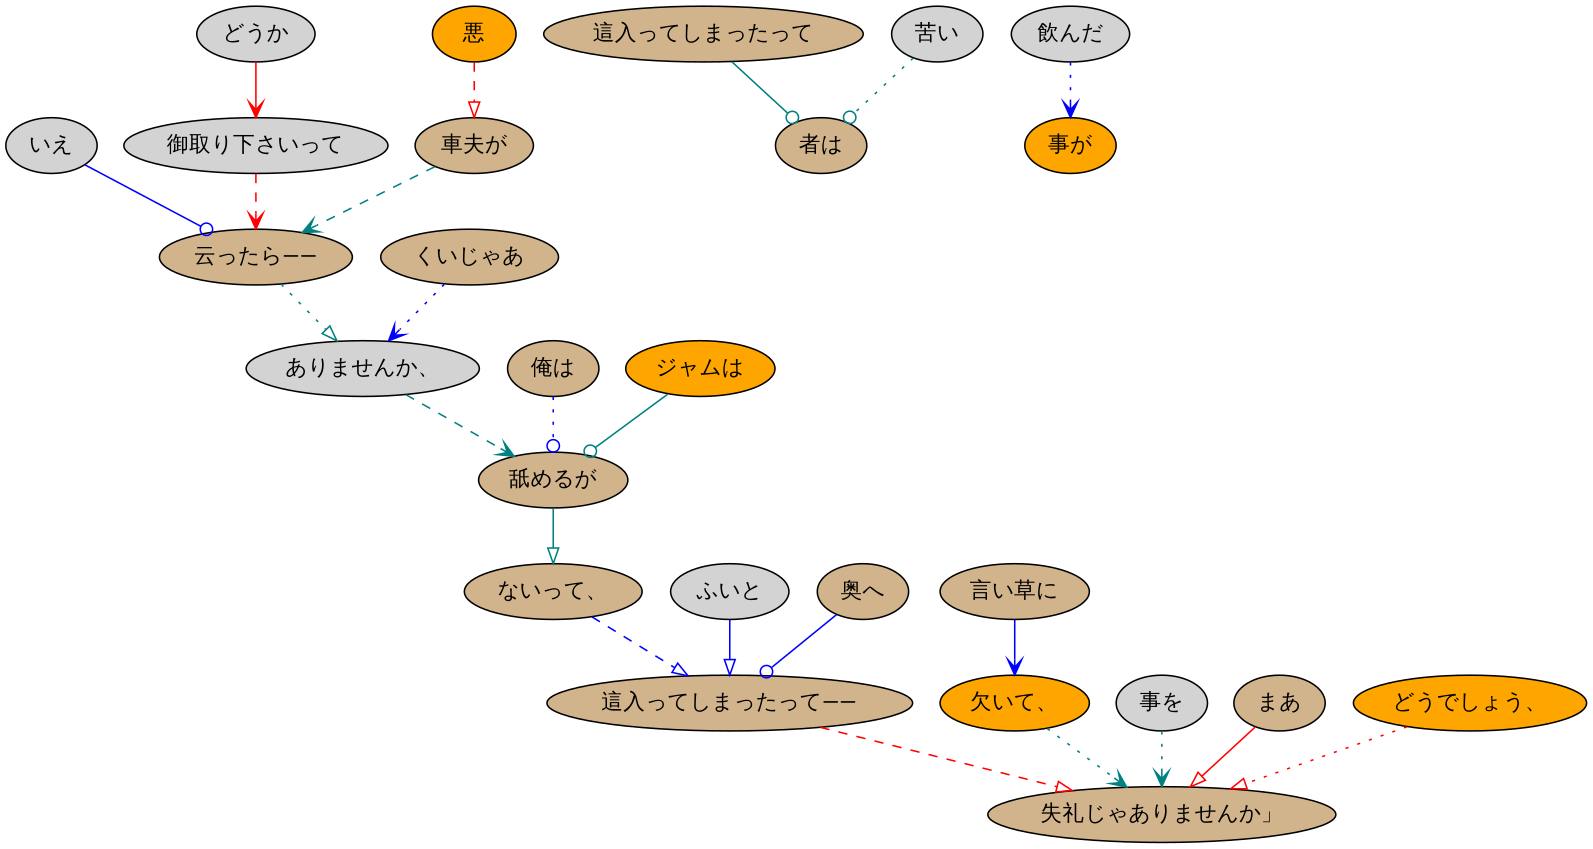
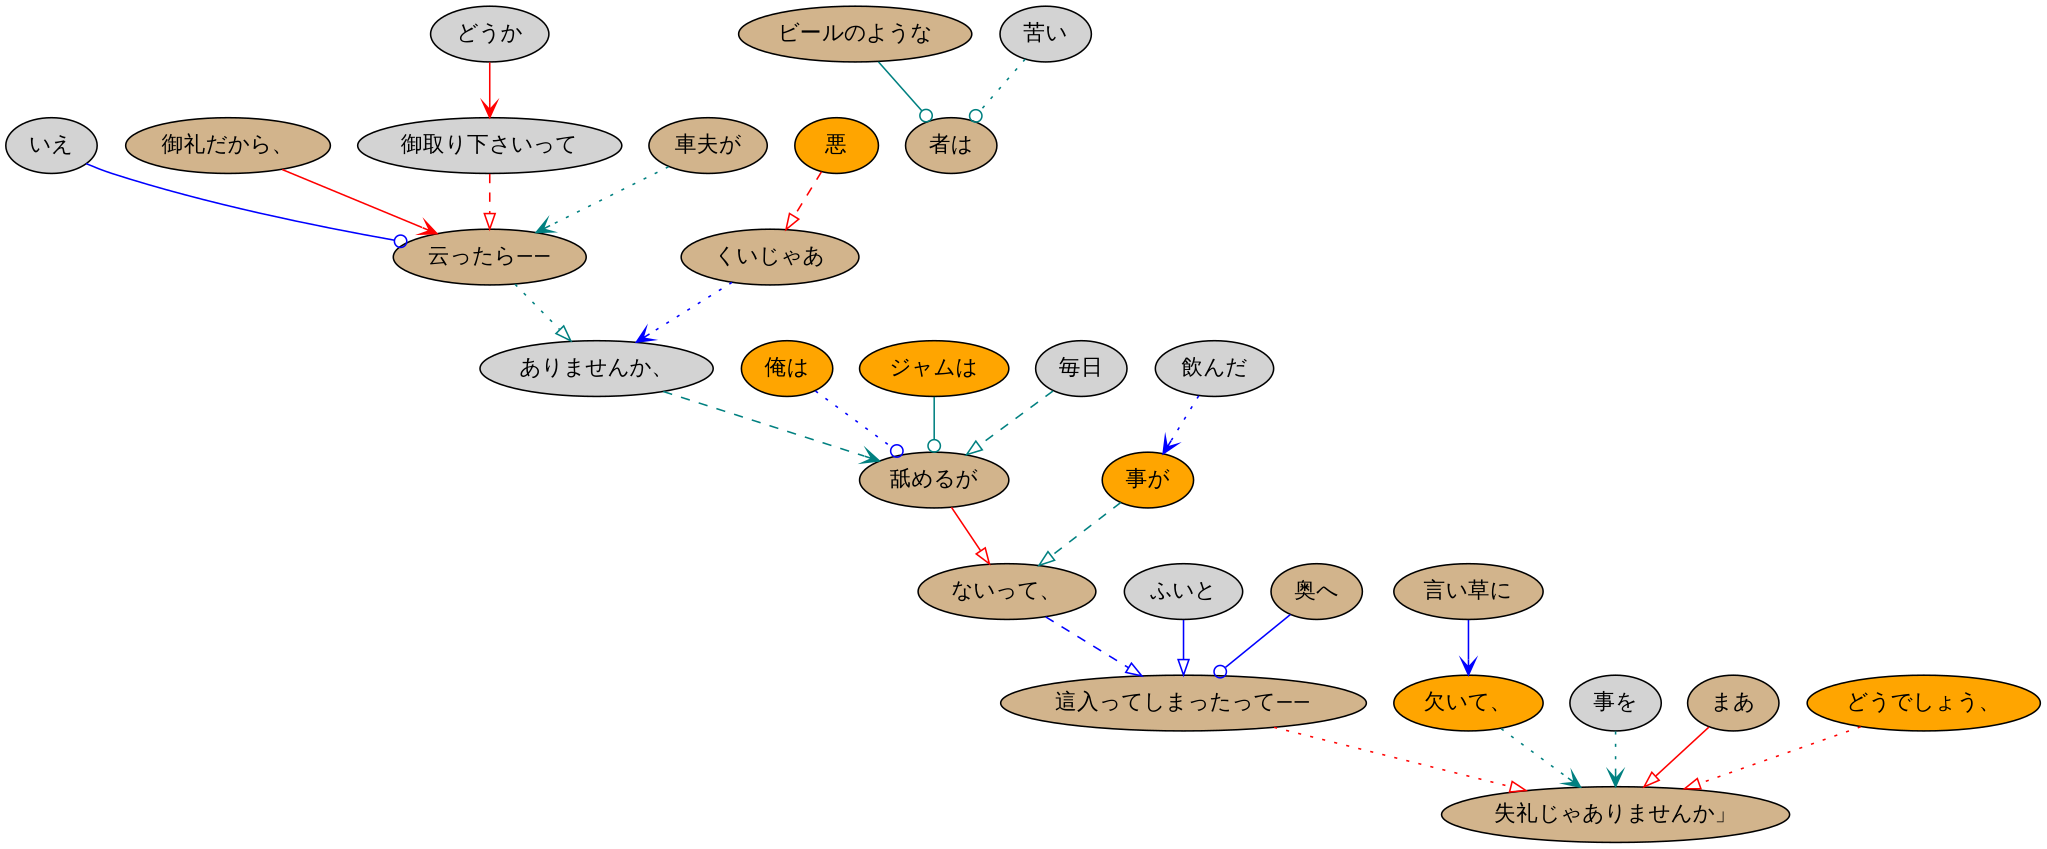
node "這入ってしまったって": label "這入ってしまったって" -> "ビールのような"
edge "悪" -> "車夫が": now "悪" -> "くいじゃあ"
node "御礼だから、": added
edge "御取り下さいって" -> "云ったら——": arrowhead vee -> onormal
edge "車夫が" -> "云ったら——": style dashed -> dotted
node "俺は": fillcolor tan -> orange
node "毎日": added
edge "舐めるが" -> "ないって、": color teal -> red
edge "事が" -> "ないって、": added
edge "這入ってしまったって——" -> "失礼じゃありませんか」": style dashed -> dotted
